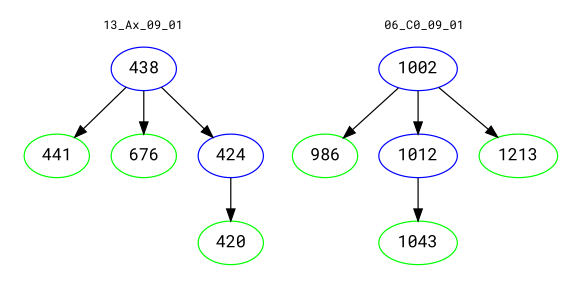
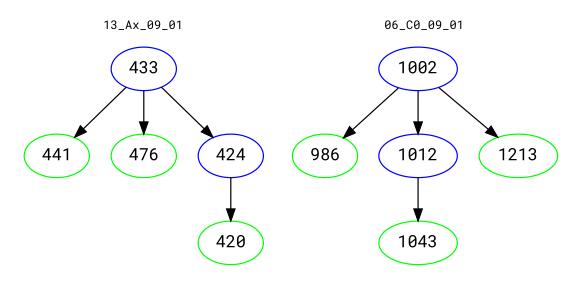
node "438": label "438" -> "433"
node "676": label "676" -> "476"
